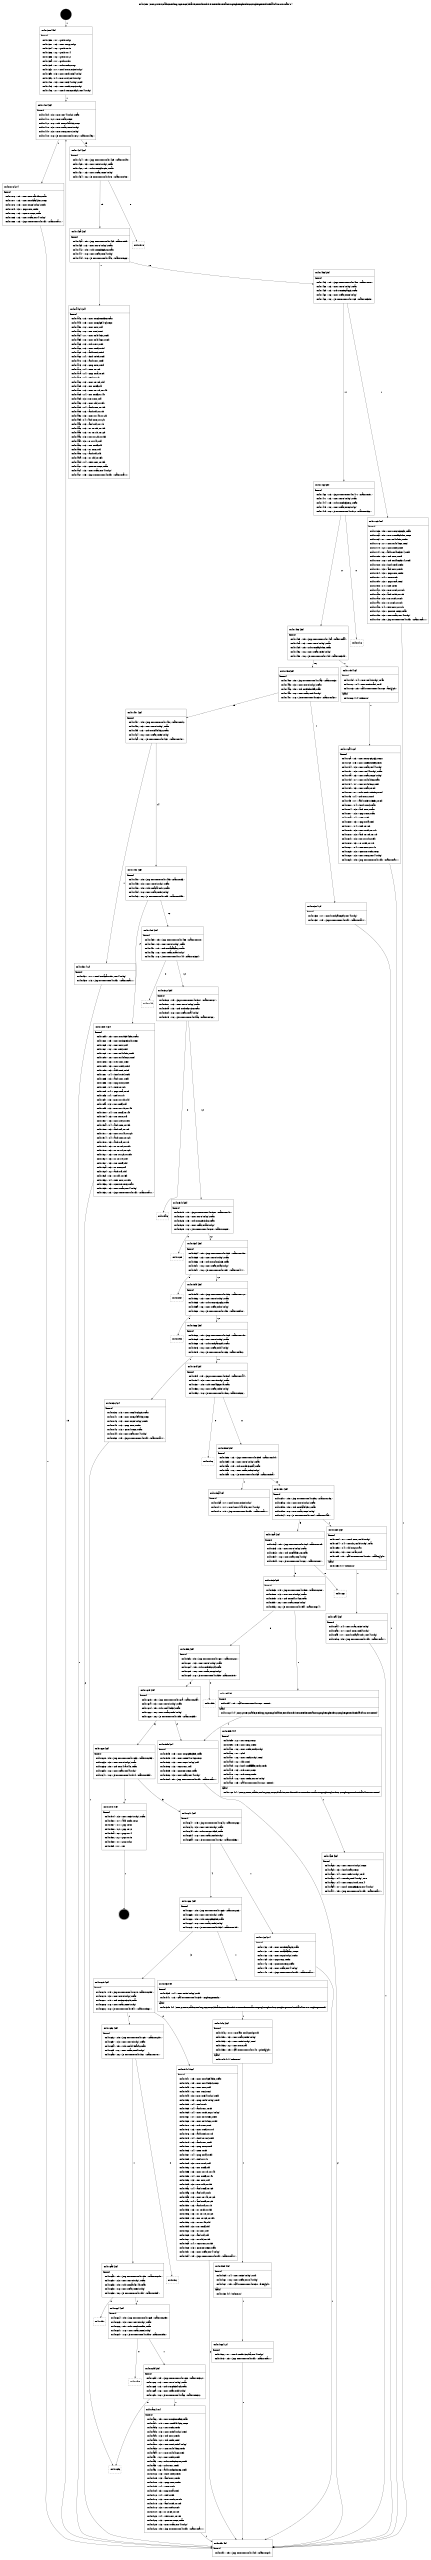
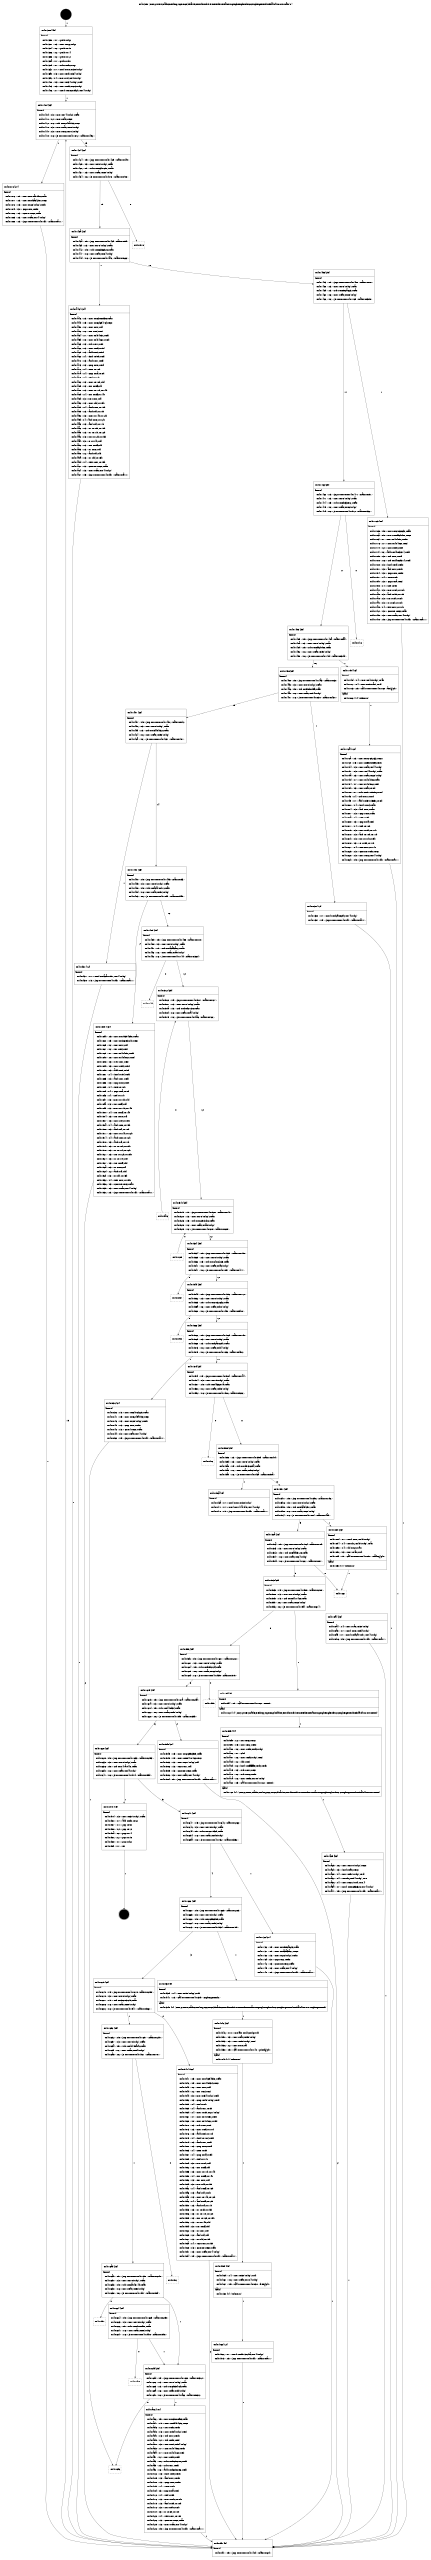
edge "0x401502 [25]" -> "0x401ba6": reversed
edge "0x40151b [25]" -> "0x401c0e": reversed
edge "0x401a46 [134]" -> "0x401df1 [5]": added, label "1"
edge "0x40188d [23]" -> "0x4018a4 [23]": now "0x40188d [23]" -> "0x401c61"
edge "0x4019f4 [5]" -> "0x4019d9 [27]": now "0x4019f4 [5]" -> "0x4019f9 [44]"
edge "0x401a25 [33]" -> "0x401df1 [5]": added, label "1"
edge "0x4016ab [25]" -> "0x4016c4 [25]": now "0x4016ab [25]" -> "0x4016dd [25]"
